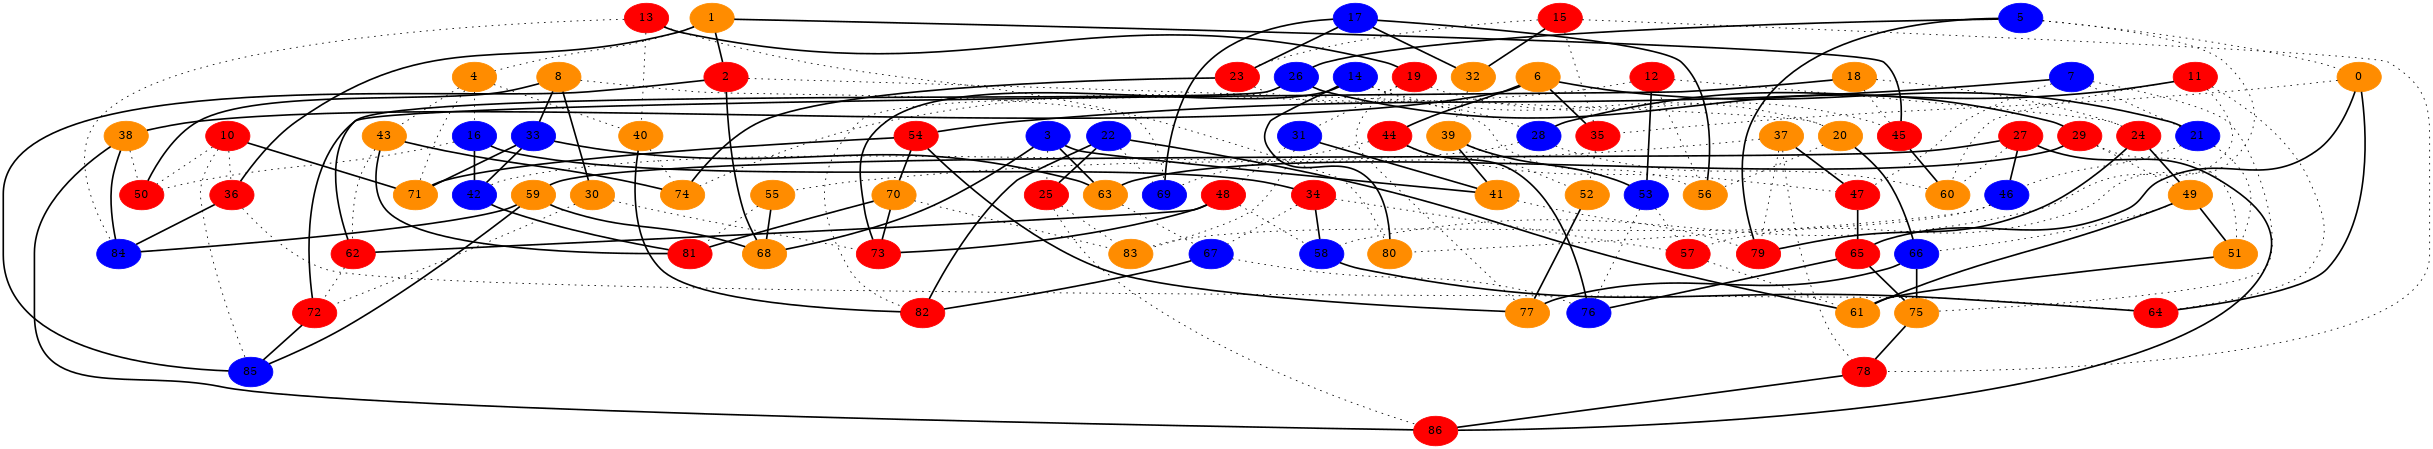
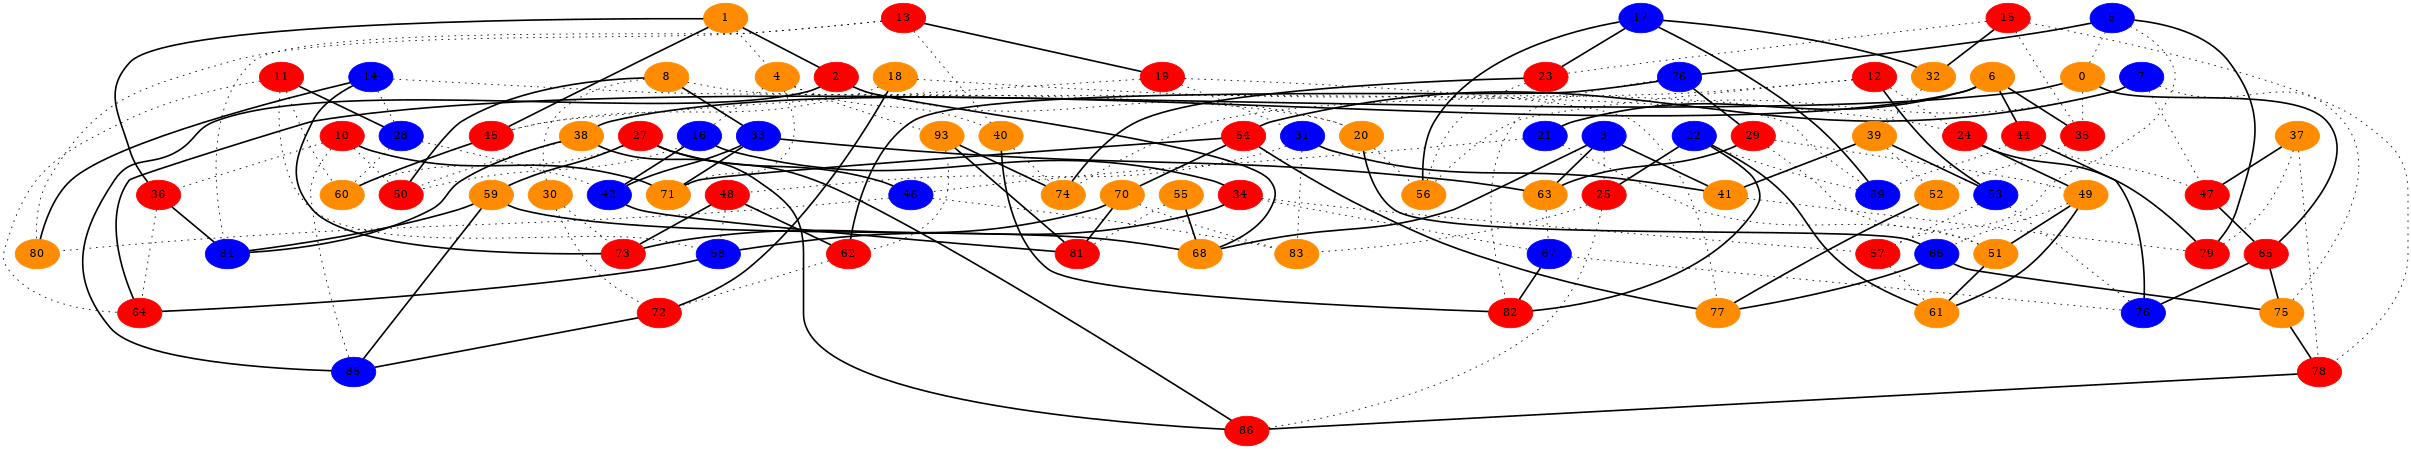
node "43": label "43" -> "93"
edge "8" -- "30": style bold -> dotted
edge "37" -- "55": removed
